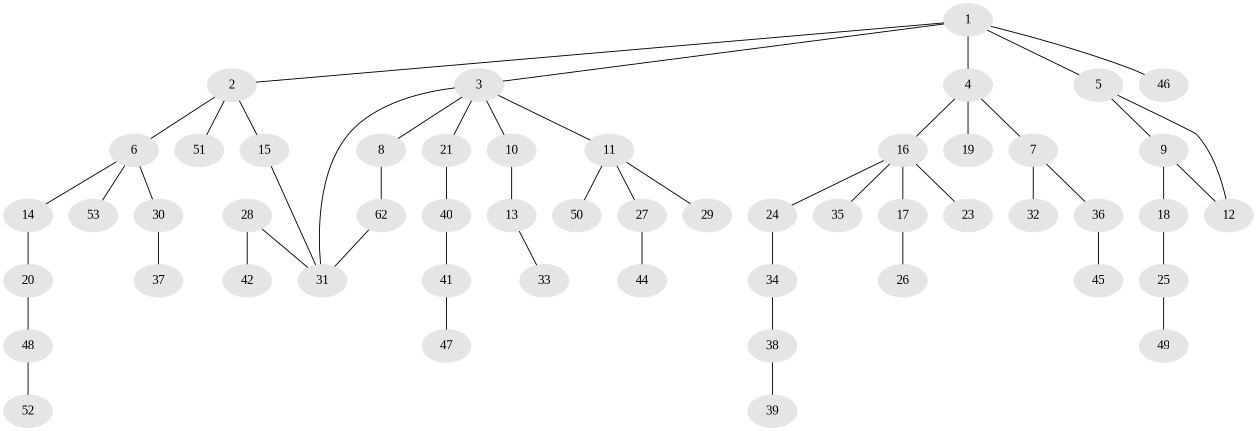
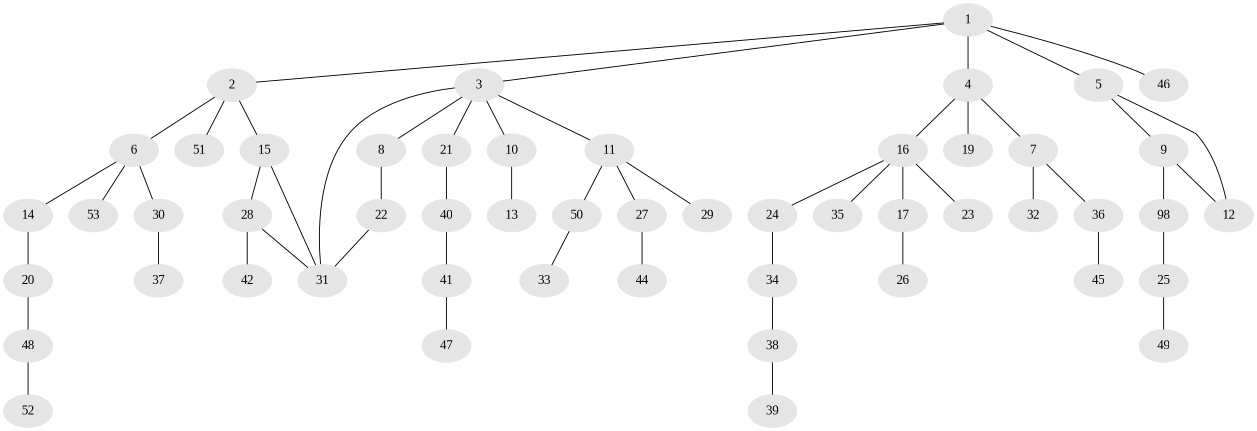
edge "15" -- "28": added
node "62": label "62" -> "22"
node "18": label "18" -> "98"
edge "13" -- "33": now "50" -- "33"
